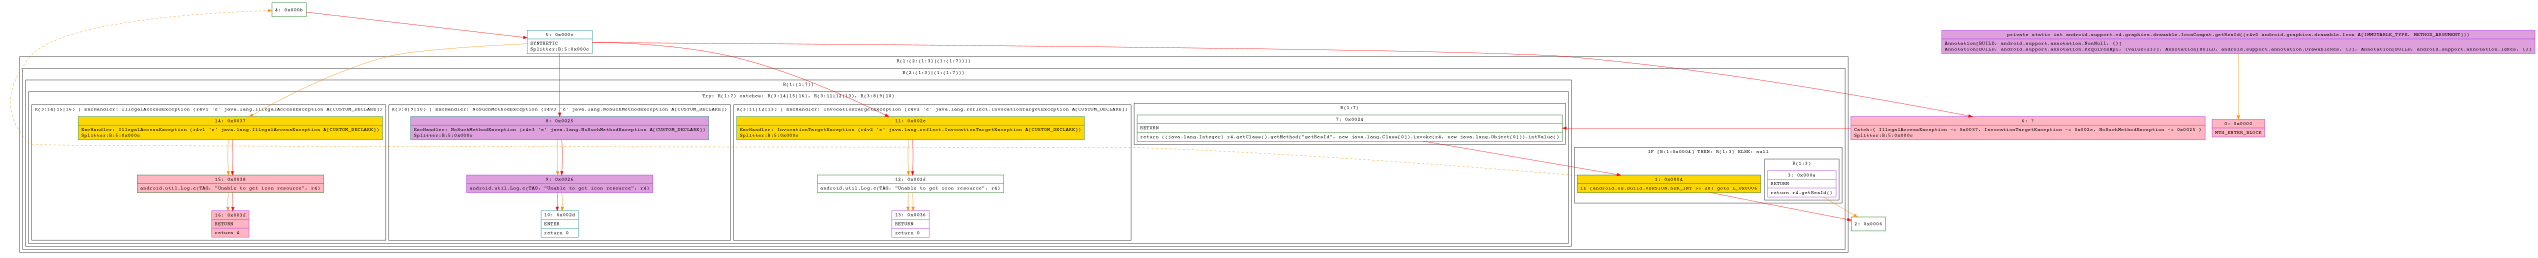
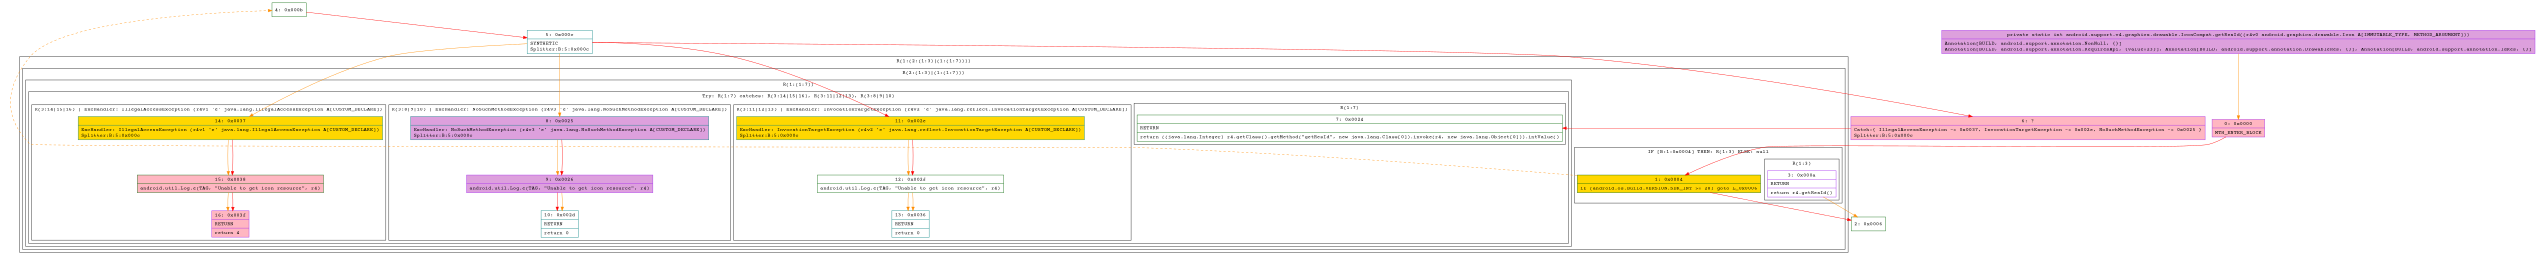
edge "5: 0x000c" -> "8: 0x0025": color red -> darkorange
edge "7: 0x0024" -> "1: 0x0004": now "0: 0x0000" -> "1: 0x0004"
node "10: 0x002d": text "ENTER" -> "RETURN"
node "13: 0x0036": color purple -> teal
